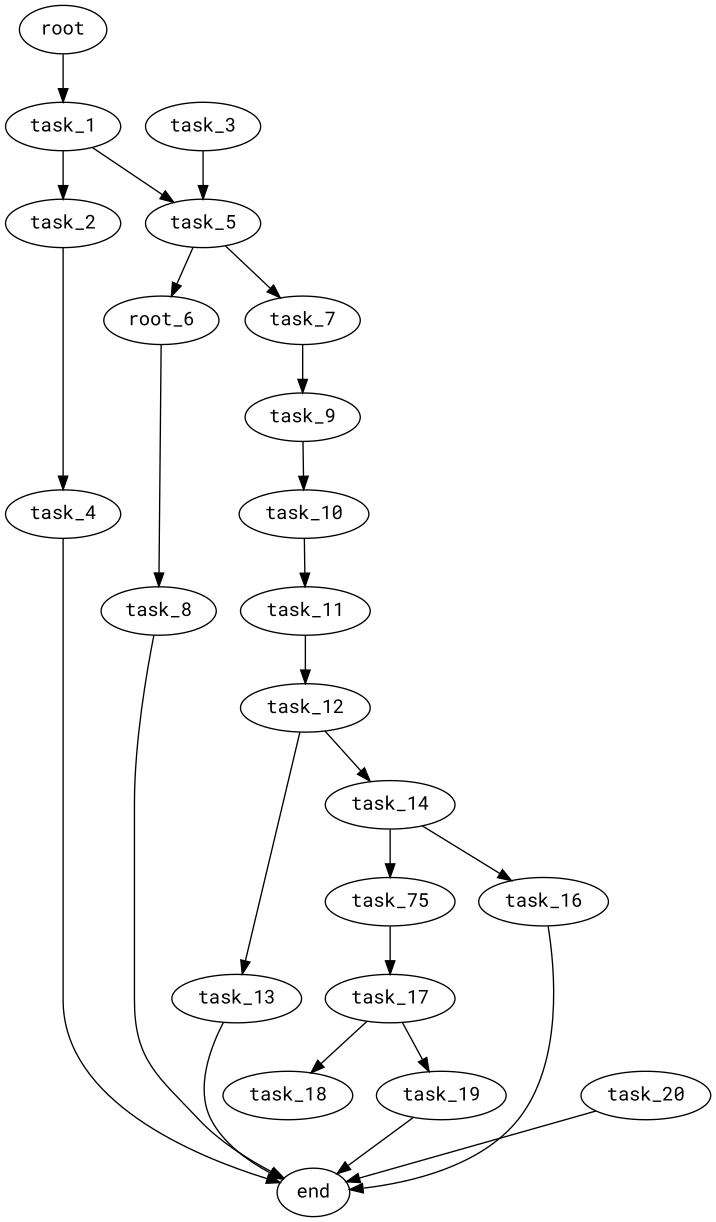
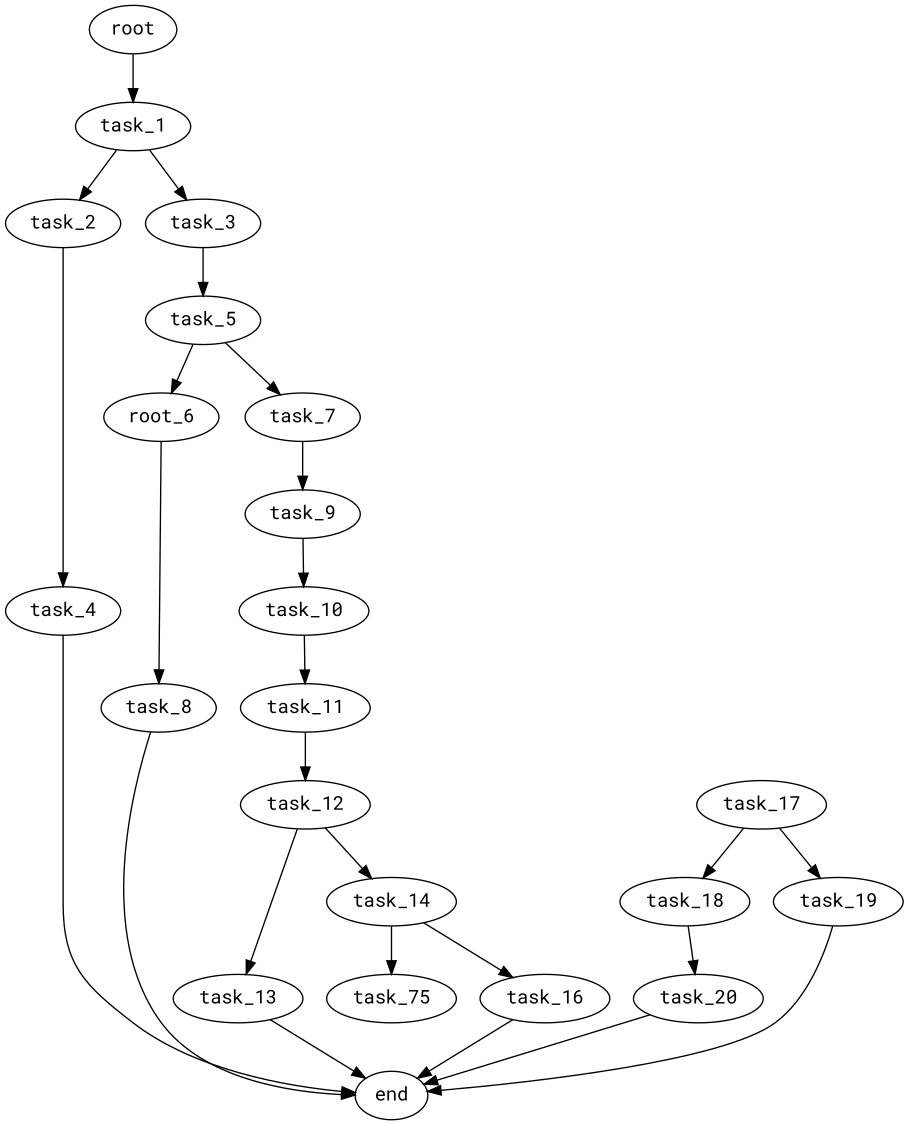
edge "task_1" -> "task_5": now "task_1" -> "task_3"
edge "task_75" -> "task_17": removed
edge "task_18" -> "task_20": added
